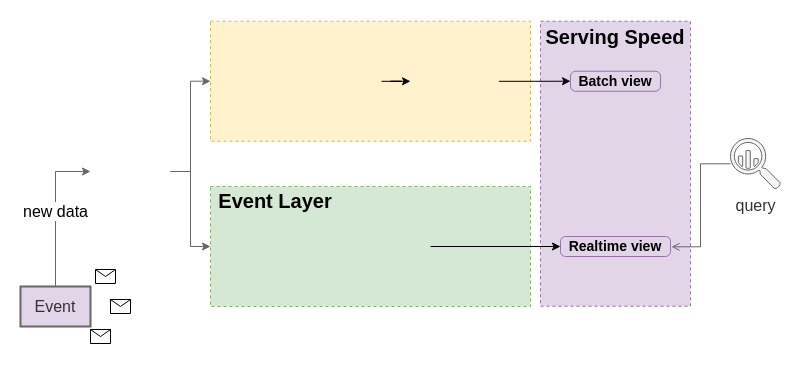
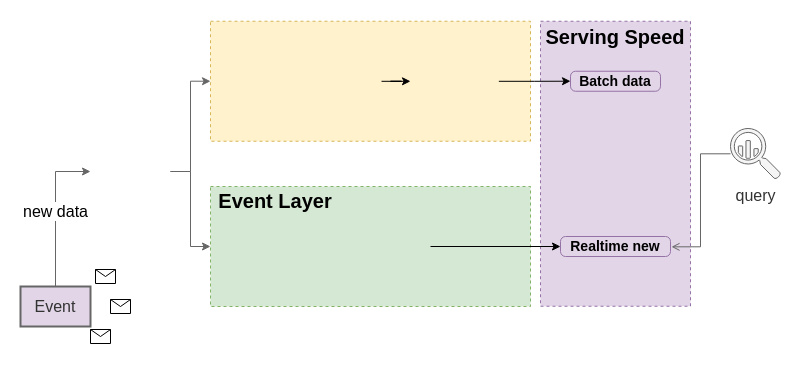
node "Batch view": label "Batch view" -> "Batch data"
node "query": moved (756, 164) -> (756, 154)
node "Realtime view": label "Realtime view" -> "Realtime new"
